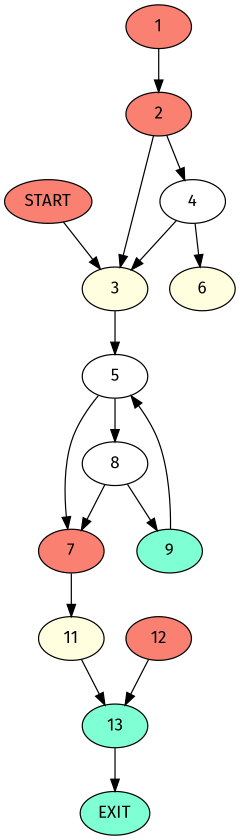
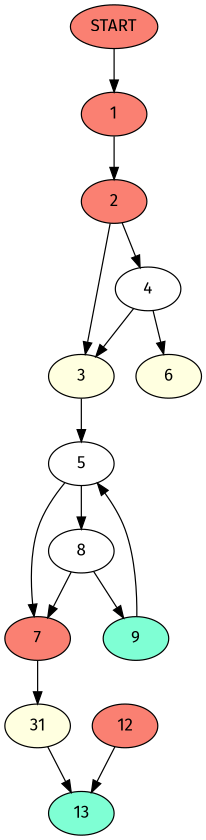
edge "START" -> "3": now "START" -> "1"
node "11": label "11" -> "31"
node "EXIT": removed
